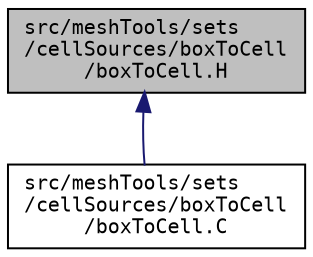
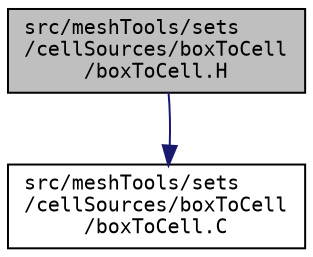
edge "src/meshTools/sets /cellSources/boxToCell /boxToCell.C" -> "src/meshTools/sets /cellSources/boxToCell /boxToCell.H": reversed
